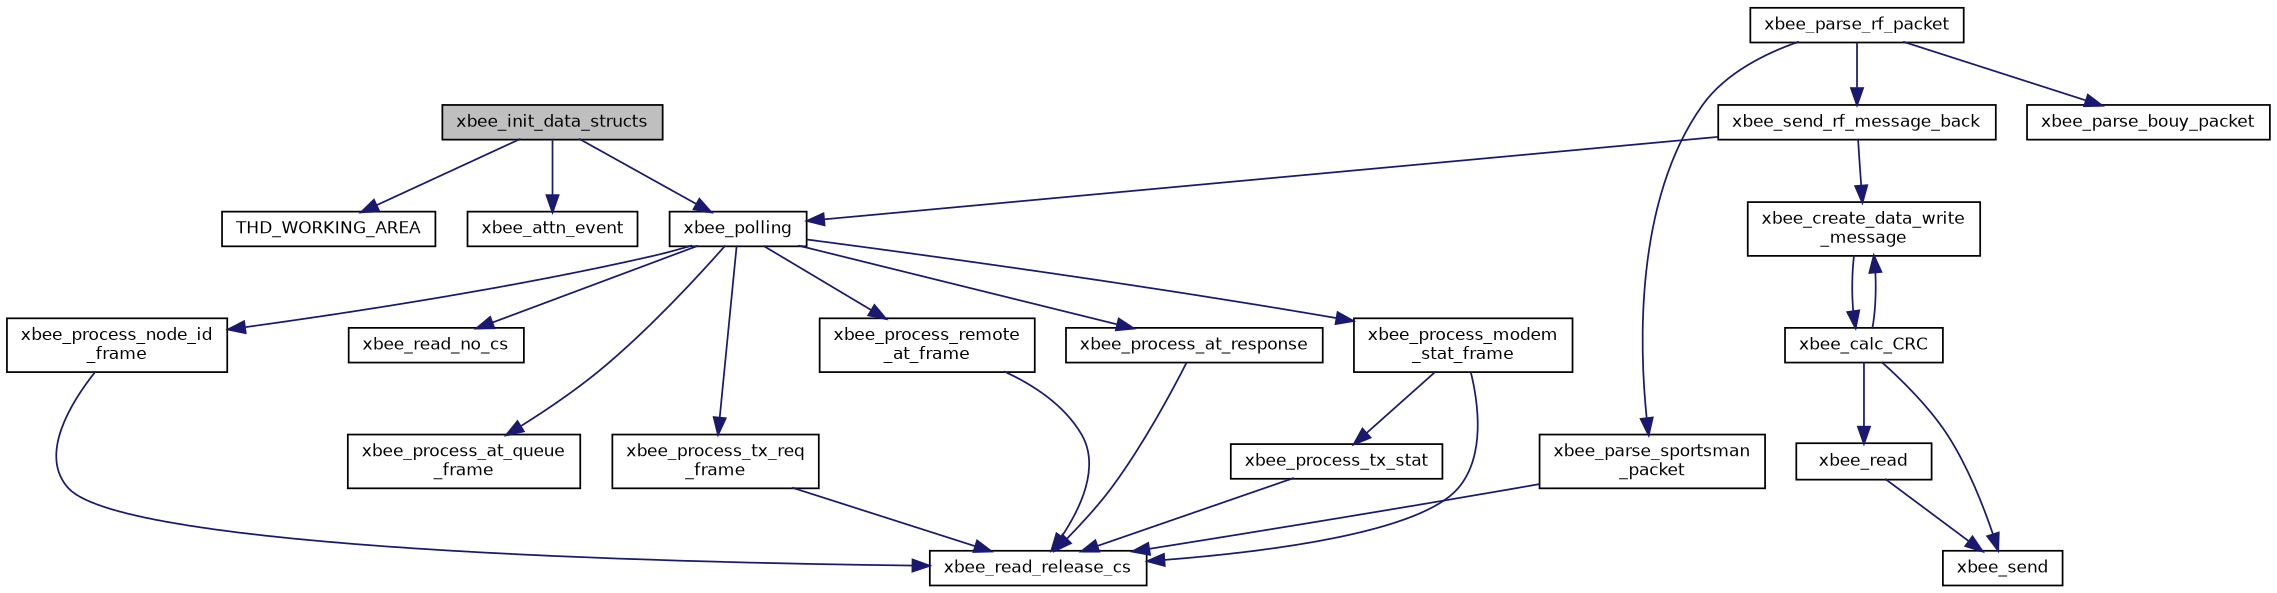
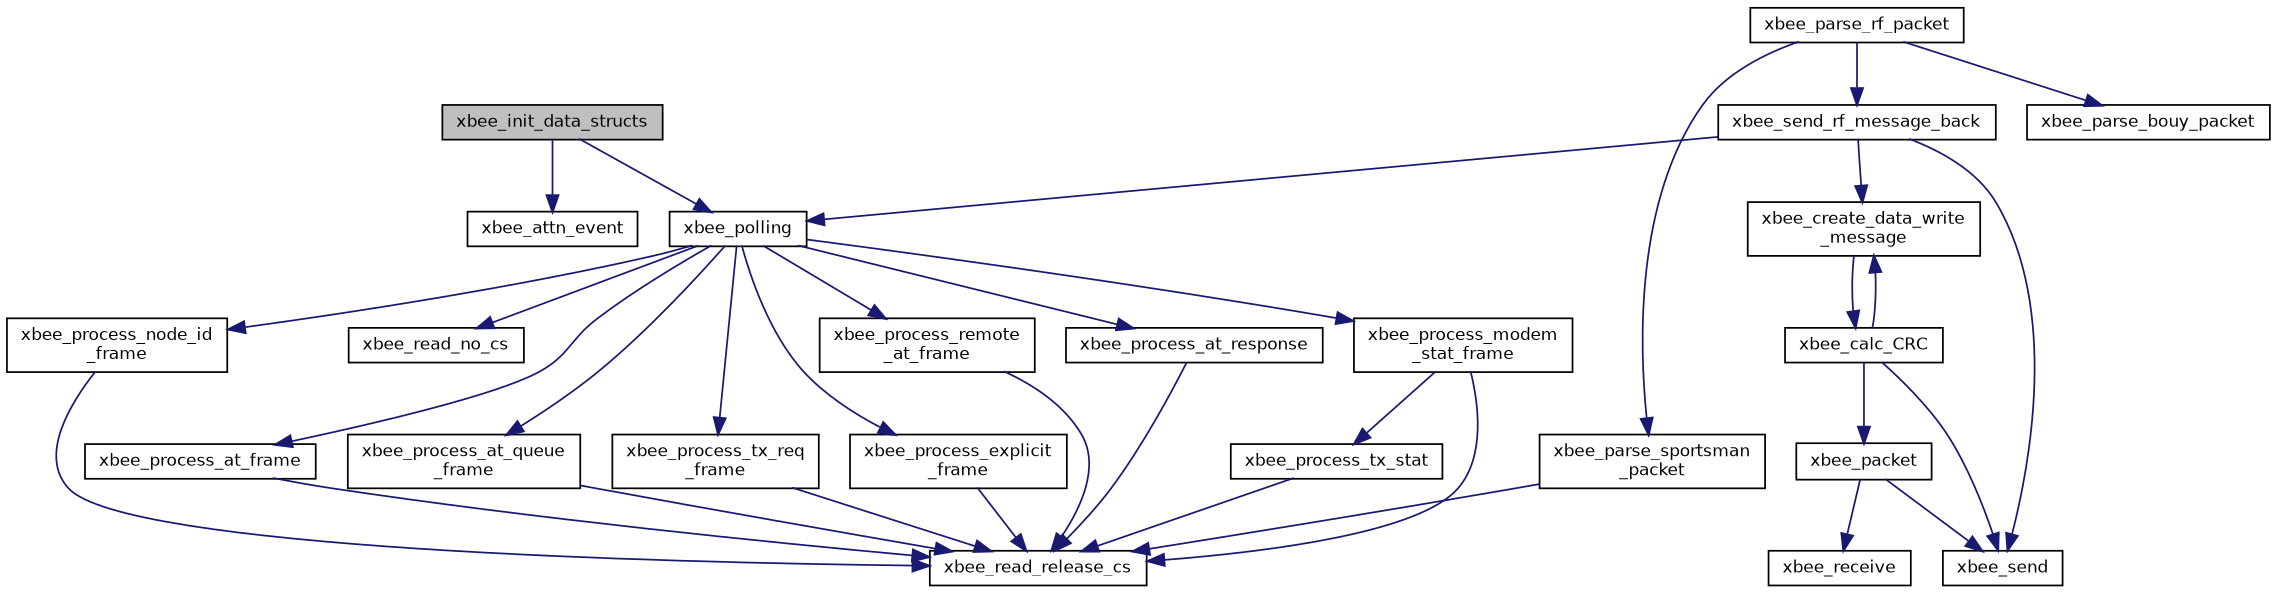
node "THD_WORKING_AREA": removed
edge "xbee_send_rf_message_back" -> "xbee_send": added
node "xbee_process_at_frame": added
node "xbee_process_explicit _frame": added
node "xbee_read": label "xbee_read" -> "xbee_packet"
edge "xbee_process_at_queue _frame" -> "xbee_read_release_cs": added
node "xbee_receive": added
